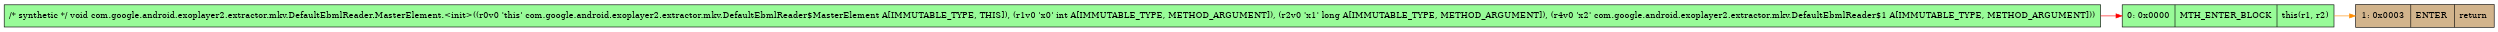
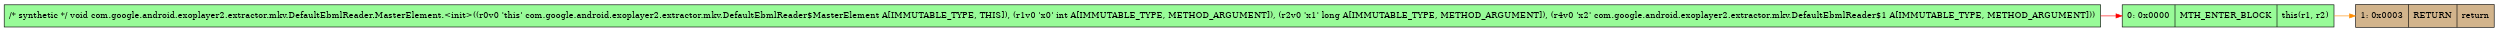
node "1: 0x0003": text "ENTER" -> "RETURN"
